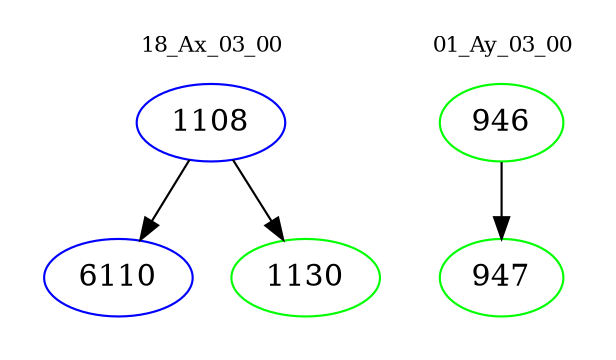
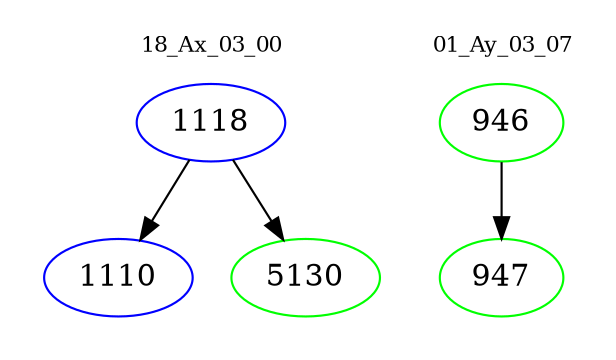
cluster "01_Ay_03_00": label "01_Ay_03_00" -> "01_Ay_03_07"
node "1108": label "1108" -> "1118"
node "6110": label "6110" -> "1110"
node "1130": label "1130" -> "5130"
